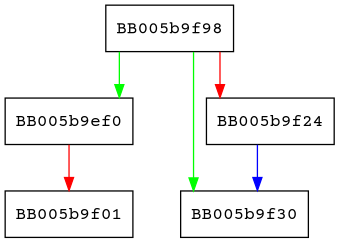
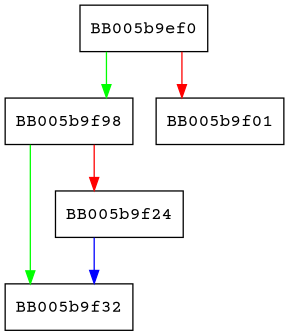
edge "BB005b9f98" -> "BB005b9ef0": reversed
node "BB005b9f30": label "BB005b9f30" -> "BB005b9f32"
